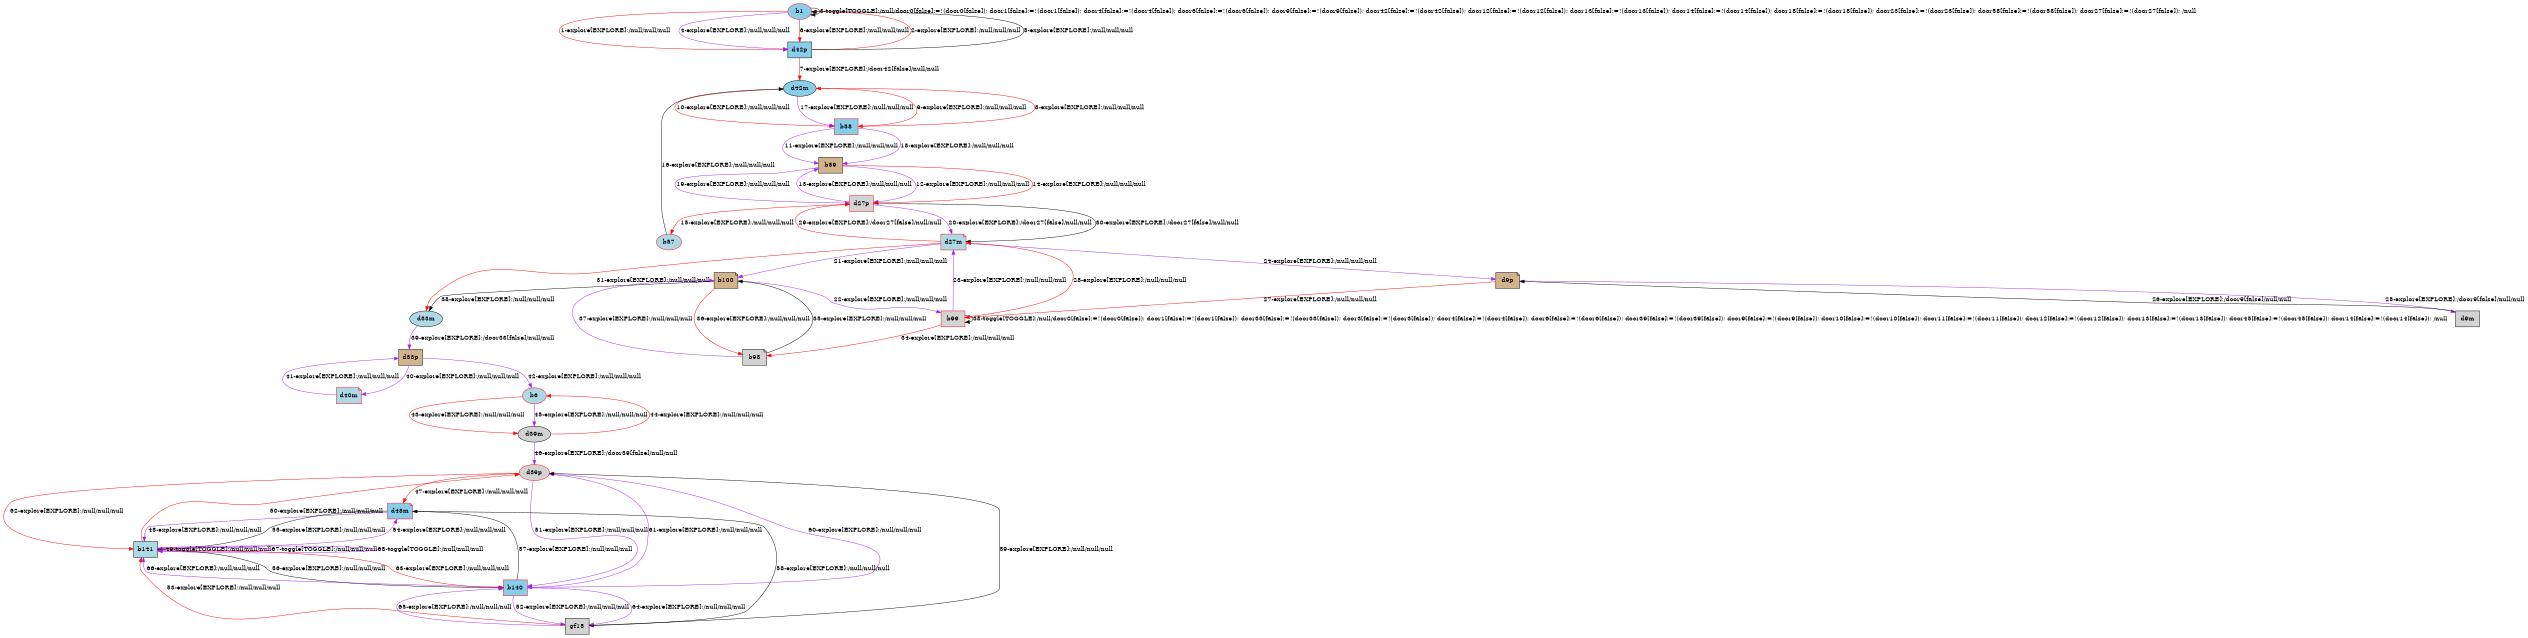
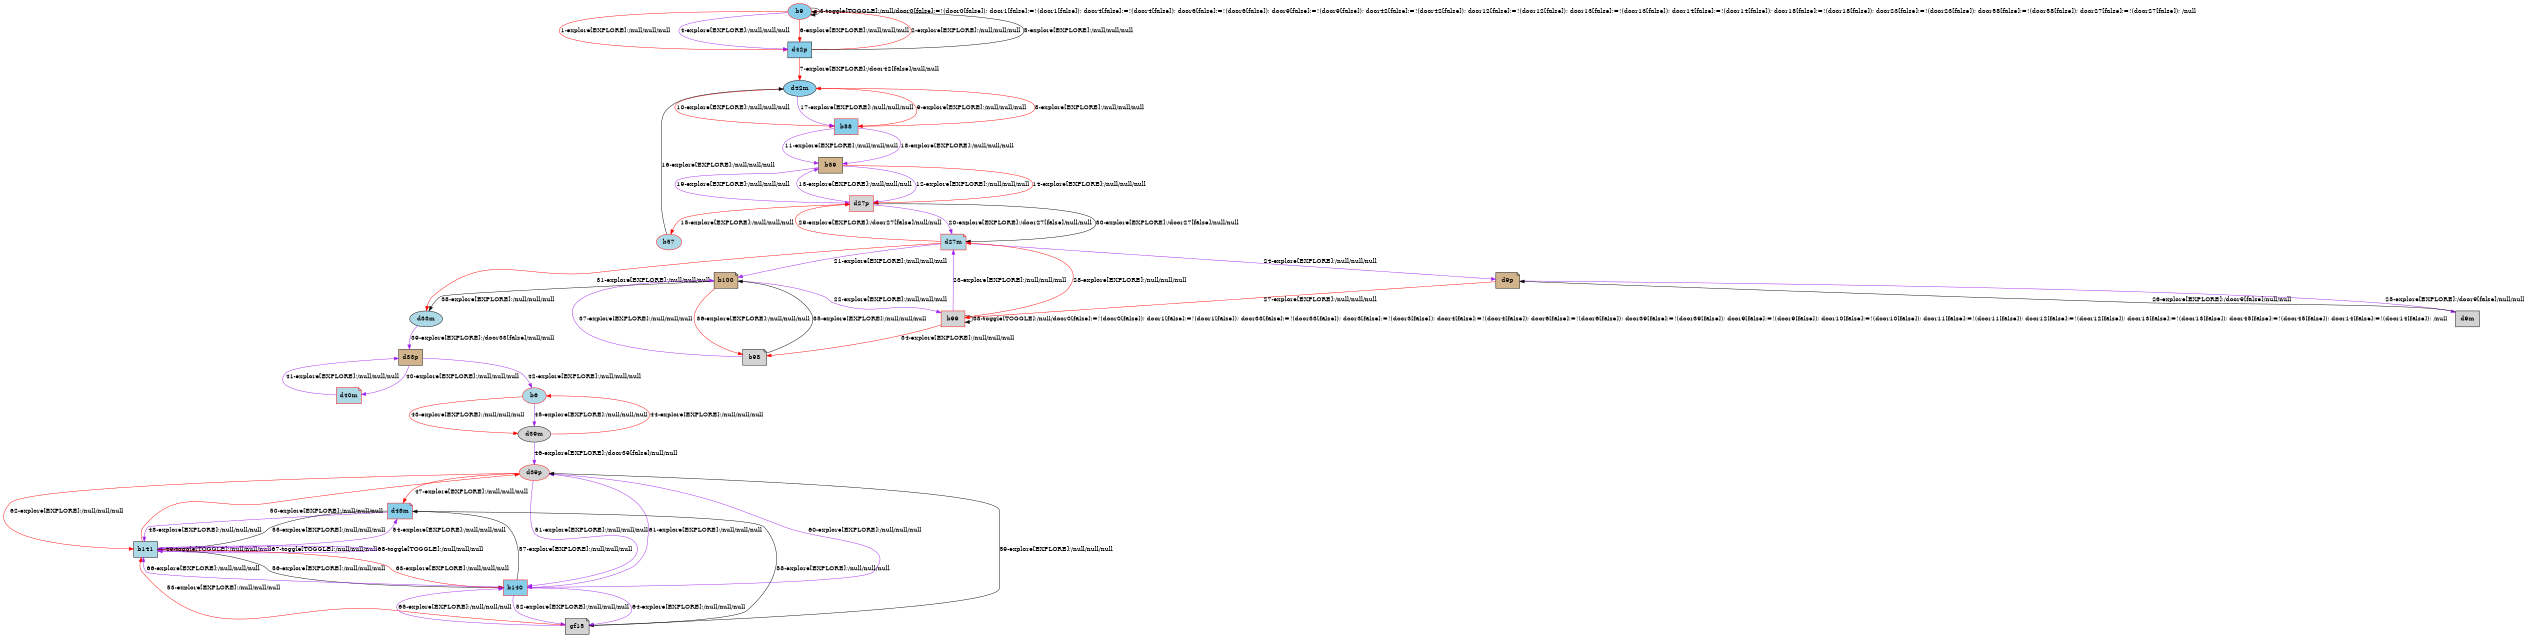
node "b1": label "b1" -> "b9"
node "gf15": shape box -> note
